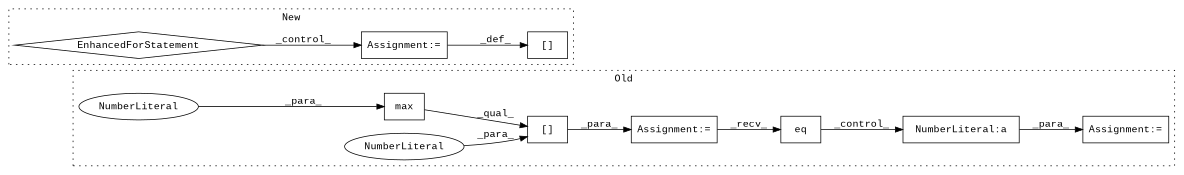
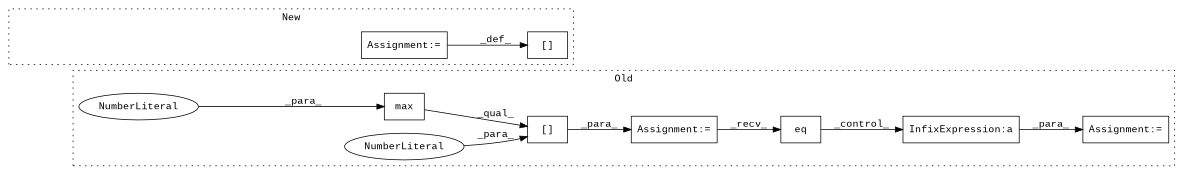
node "EnhancedForStatement": removed
node "NumberLiteral:a": label "NumberLiteral:a" -> "InfixExpression:a"
